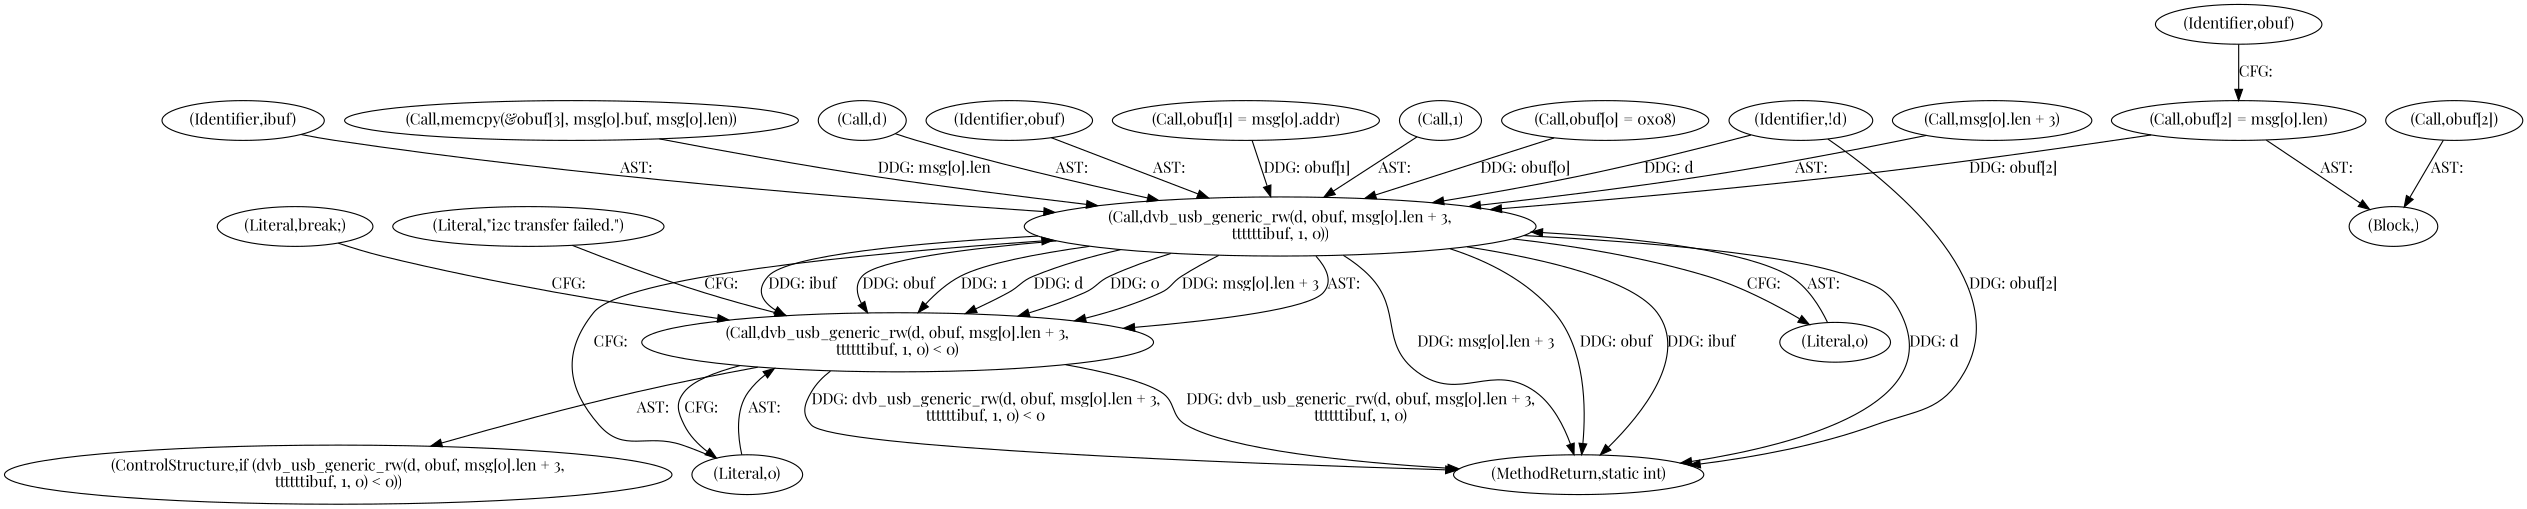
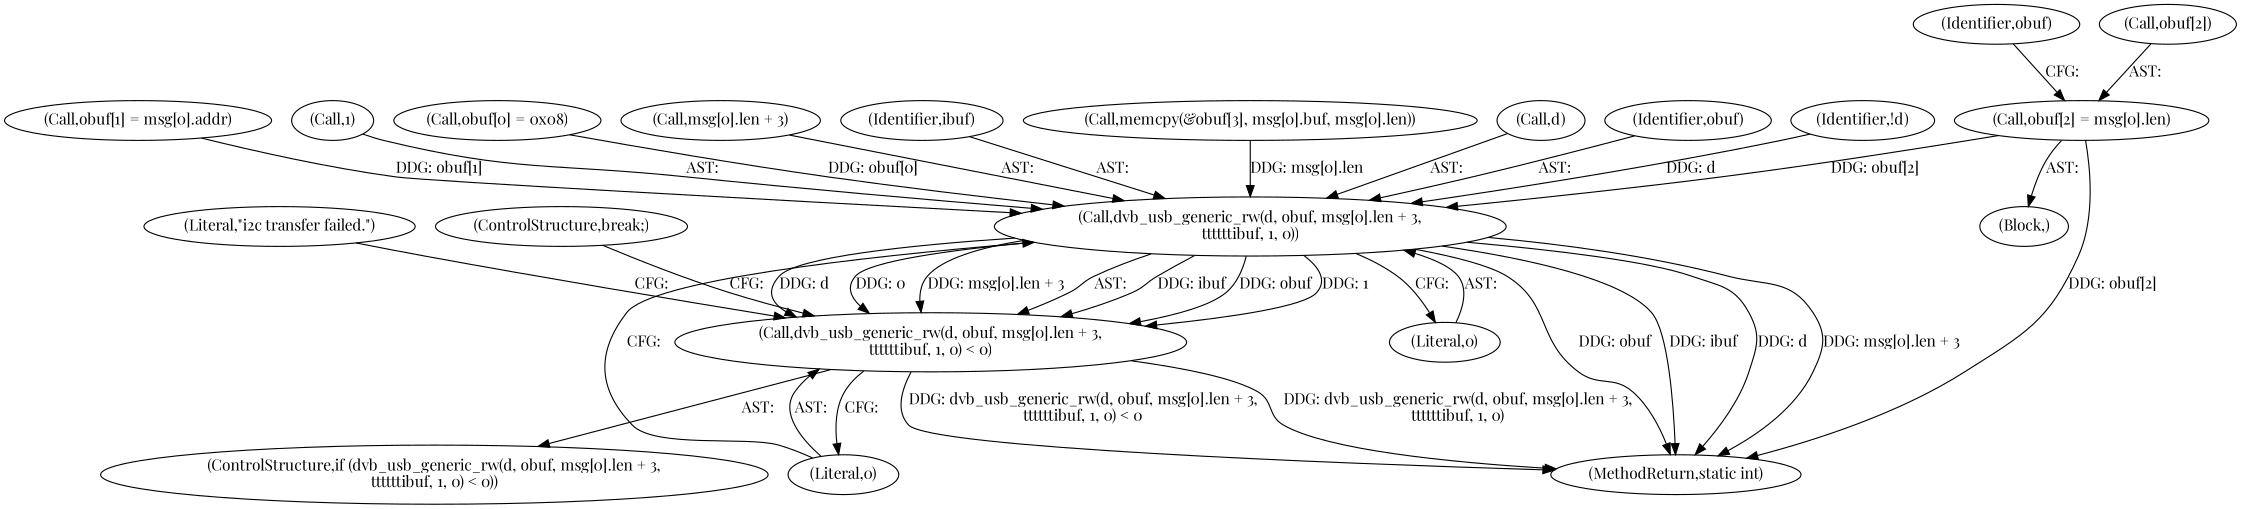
edge "(Call,obuf[2])" -> "(Block,)": now "(Call,obuf[2])" -> "(Call,obuf[2] = msg[0].len)"
node "(Literal,break;)": label "(Literal,break;)" -> "(ControlStructure,break;)"
edge "(Identifier,!d)" -> "(MethodReturn,static int)": now "(Call,obuf[2] = msg[0].len)" -> "(MethodReturn,static int)"
